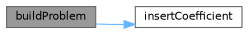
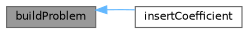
edge "buildProblem" -> "insertCoefficient": reversed
